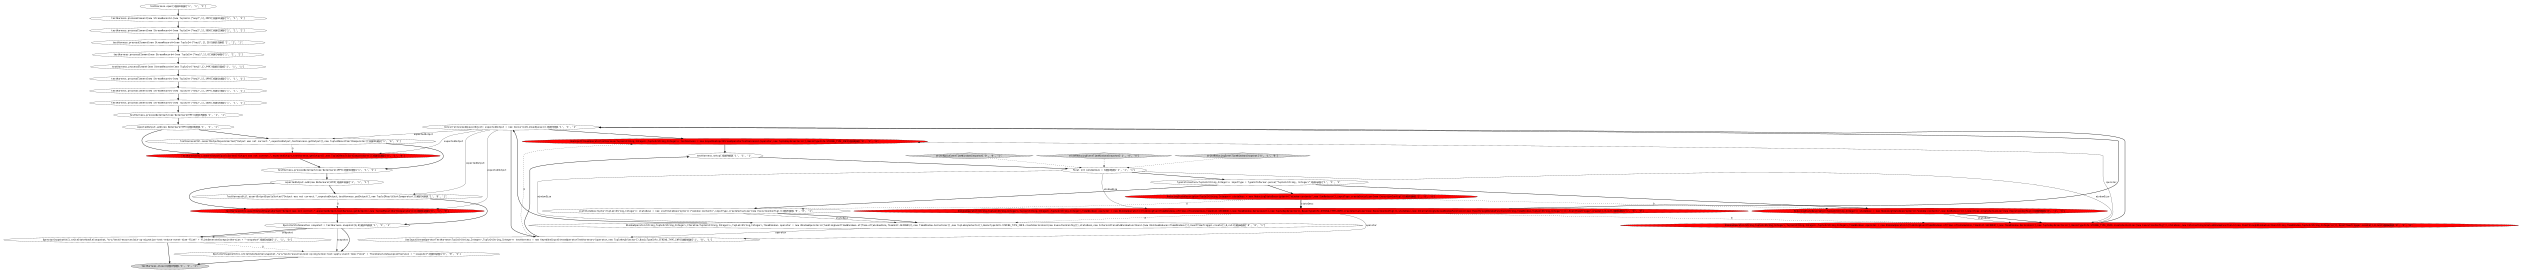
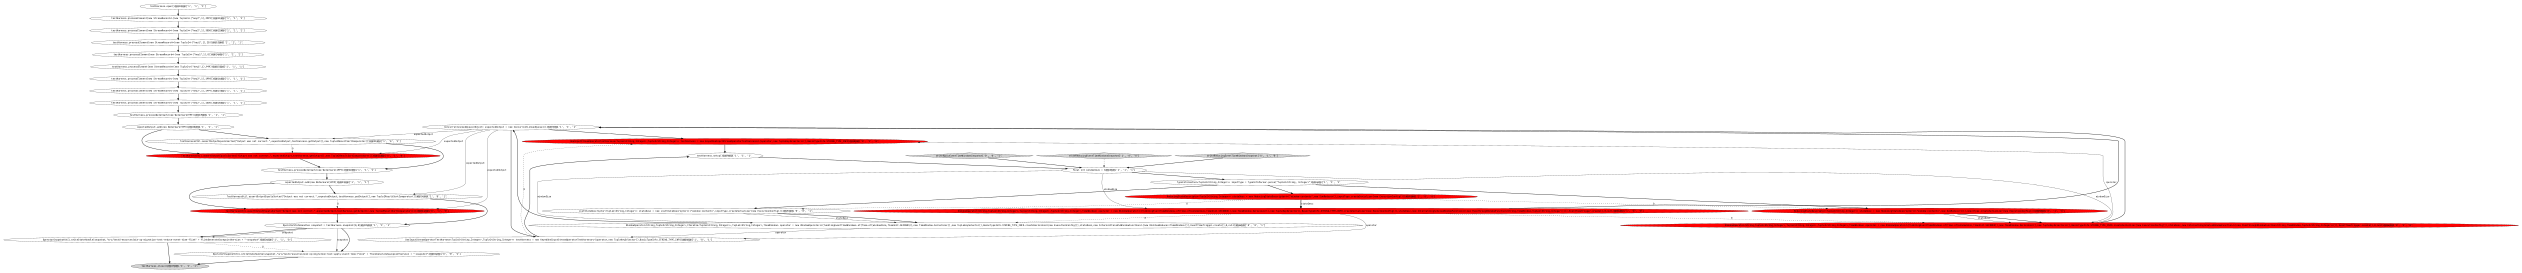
edge "writeApplyEventTimeWindowsSnapshot['0', '0', '1']" -> "final int windowSize = 3@@@3@@@['1', '1', '1']": style dashed -> bold
edge "writeReducingEventTimeWindowsSnapshot['0', '1', '0']" -> "final int windowSize = 3@@@3@@@['1', '1', '1']": style dashed -> bold
